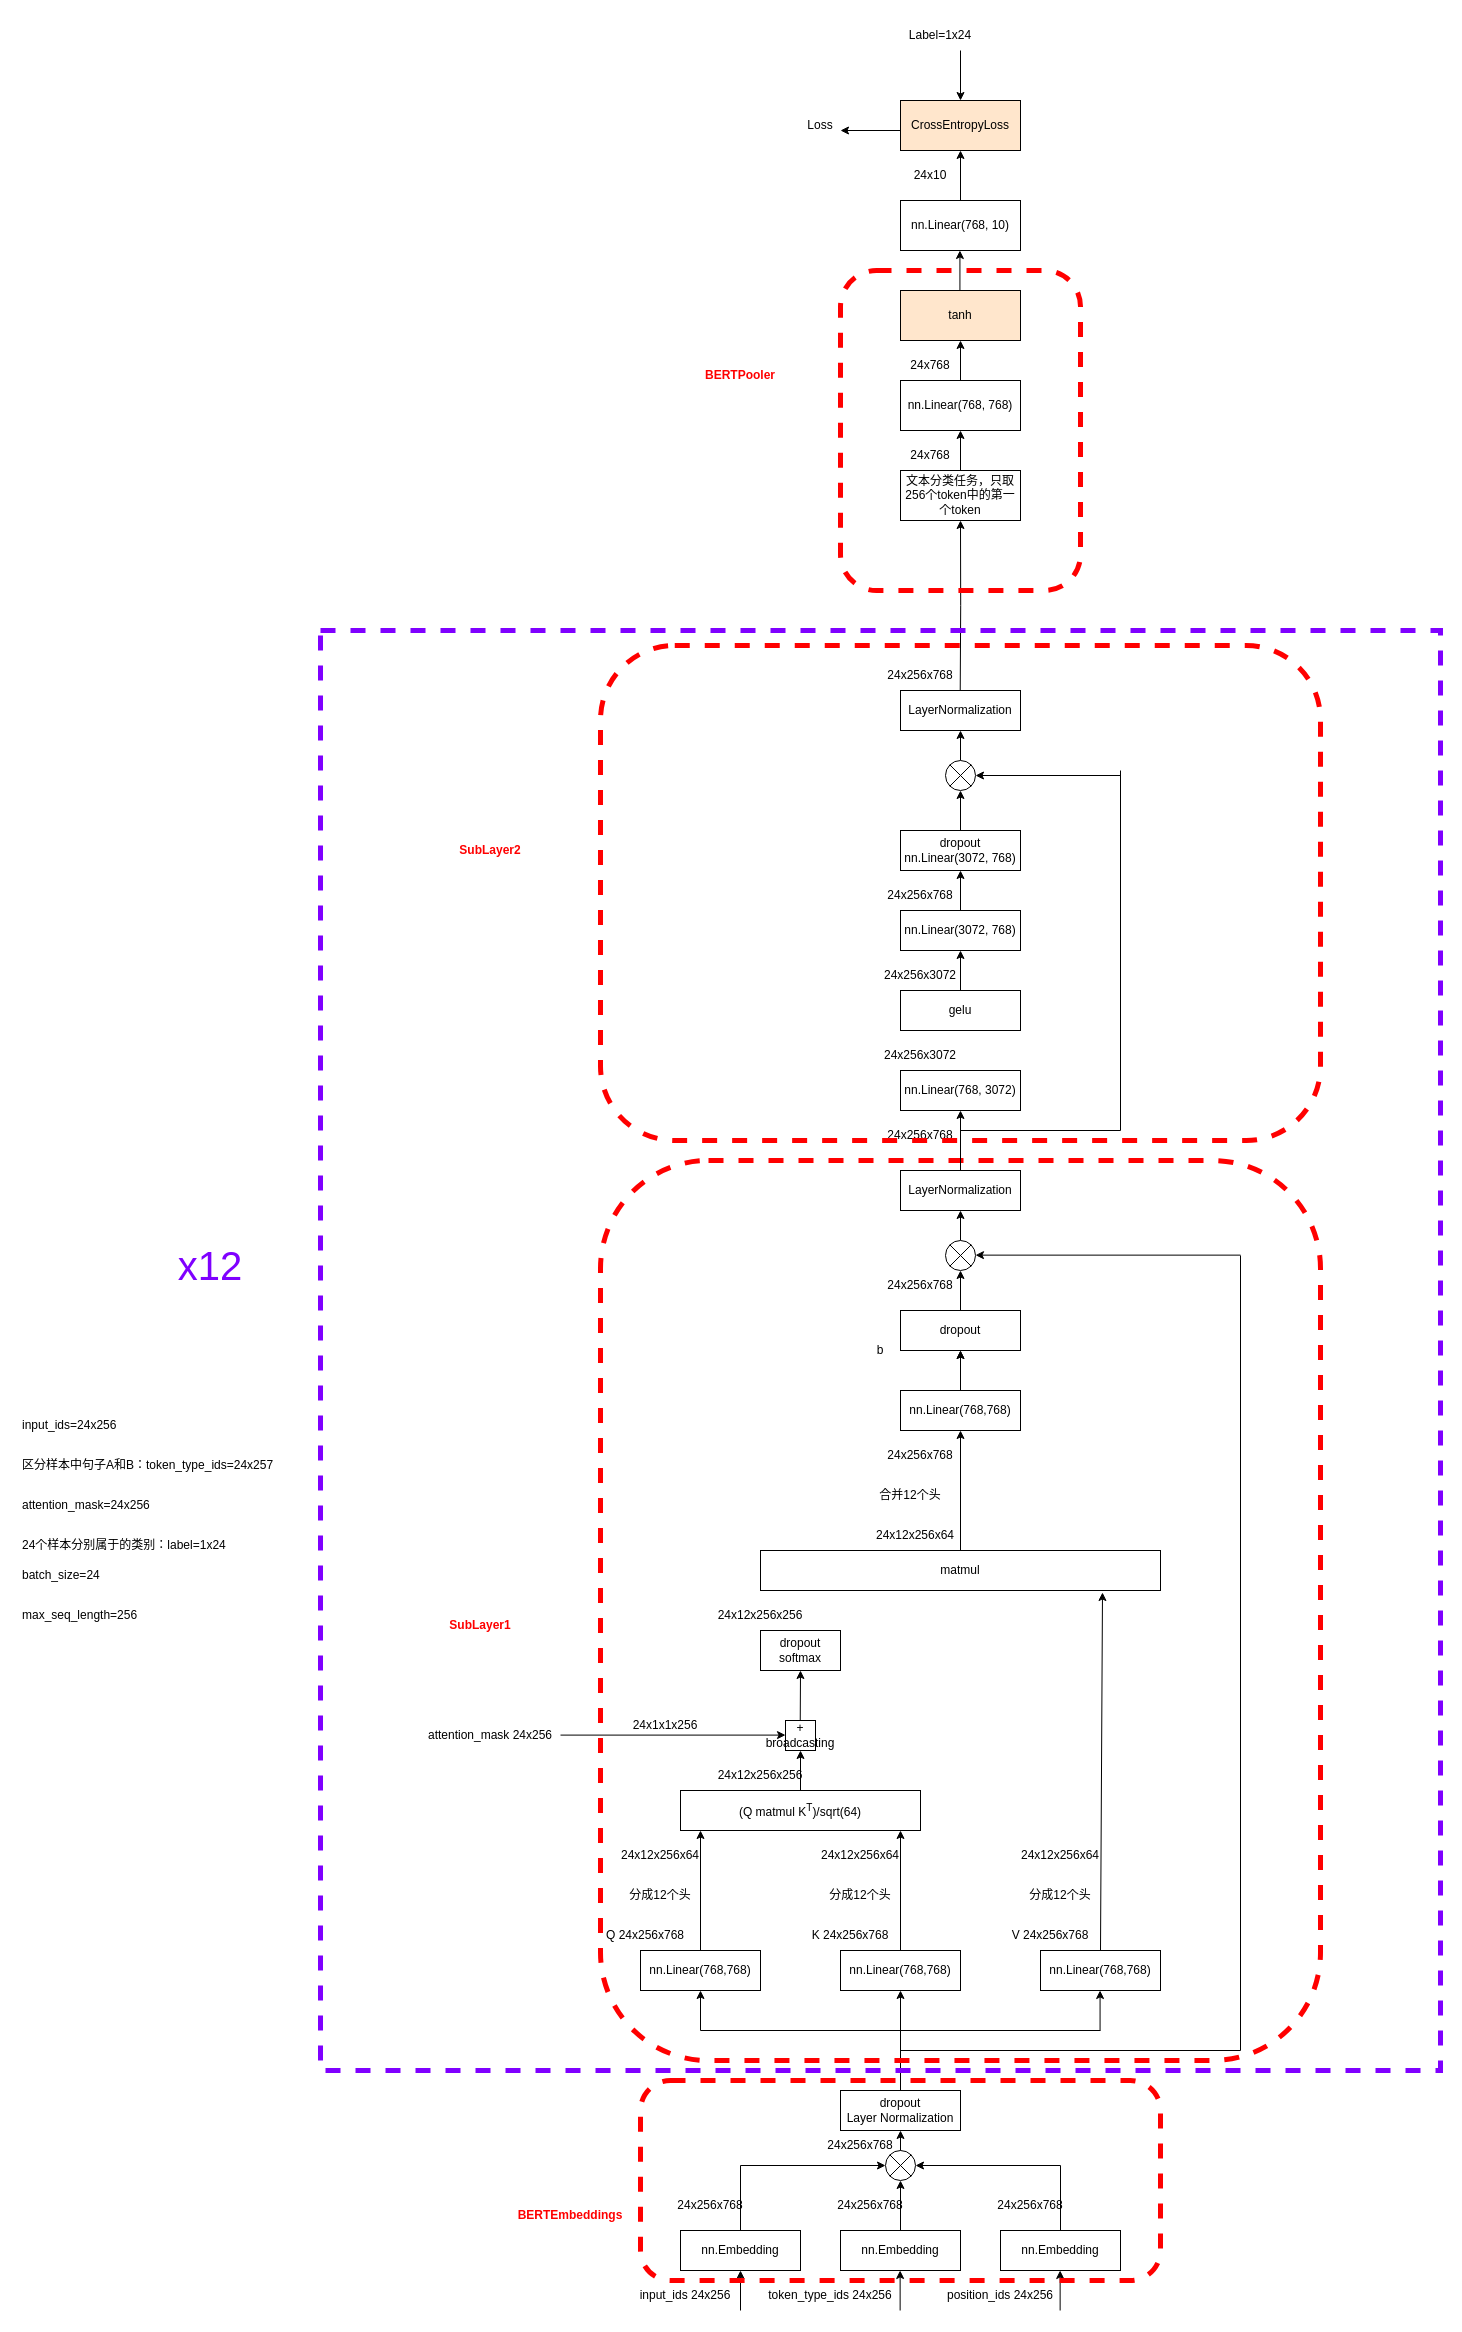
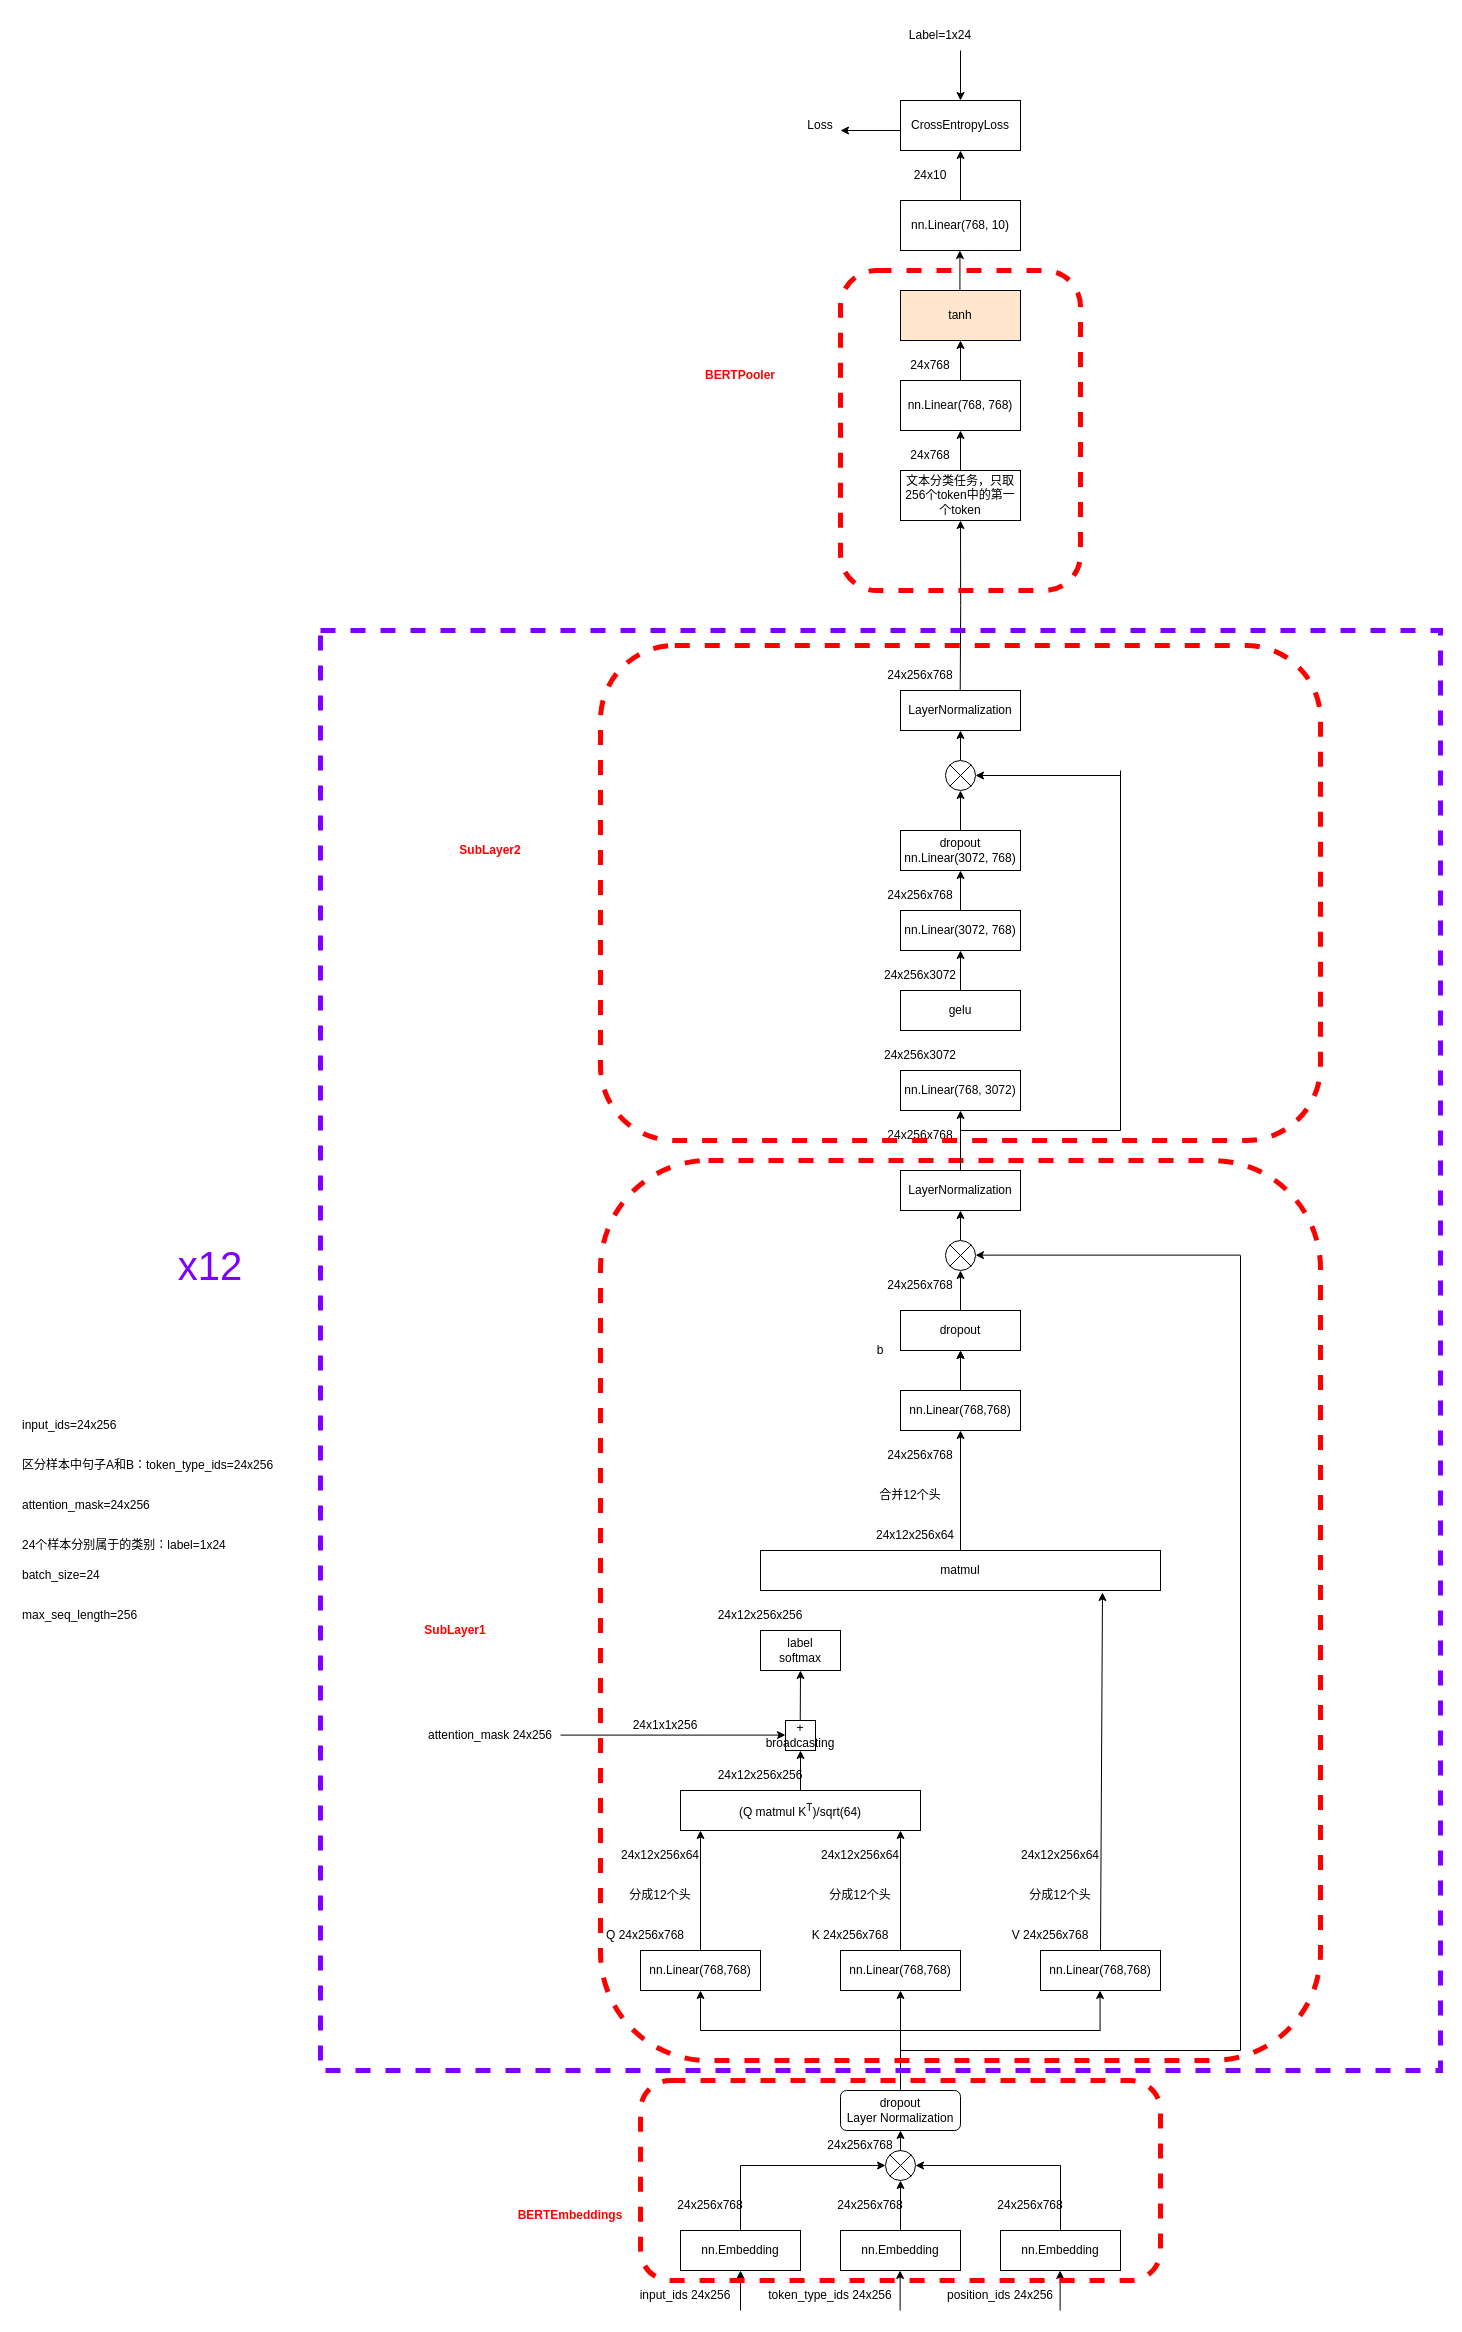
node "CrossEntropyLoss": fillcolor #ffe6cc -> #ffffff
node "区分样本中句子A和B：token_type_ids=24x257": label "区分样本中句子A和B：token_type_ids=24x257" -> "区分样本中句子A和B：token_type_ids=24x256"
node "SubLayer1": moved (481, 1626) -> (456, 1631)
node "dropout softmax": label "dropout softmax" -> "label softmax"
node "dropout Layer Normalization": shape rectangle -> rounded rectangle
